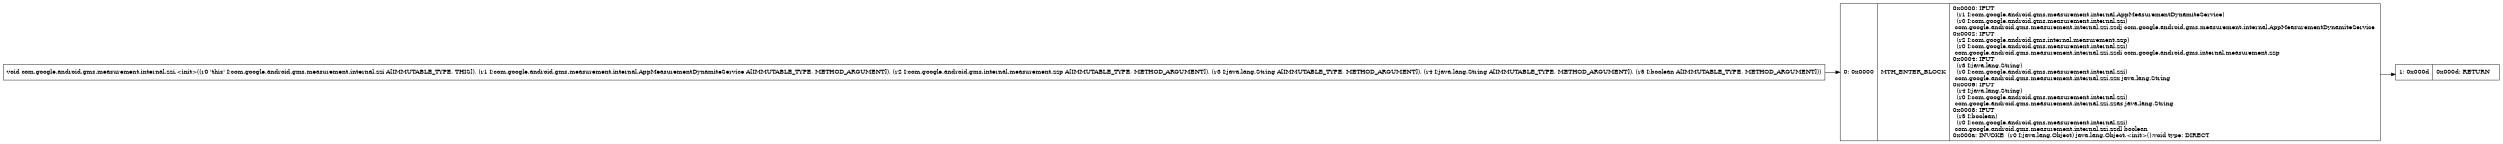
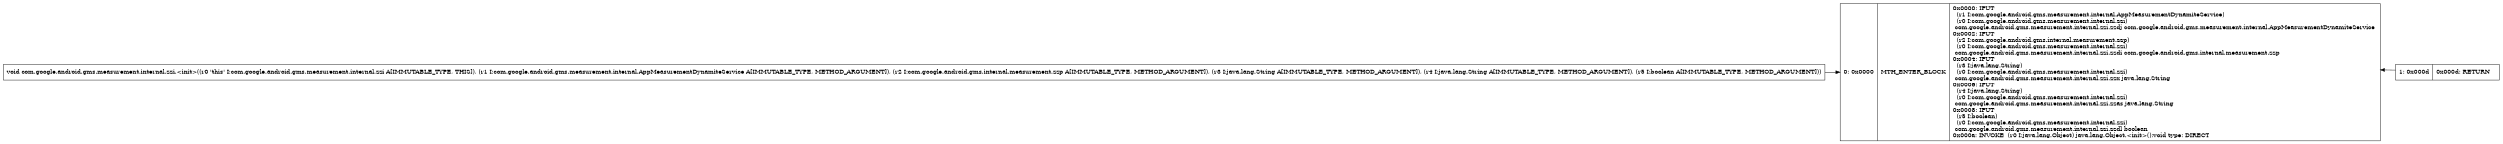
edge "0: 0x0000" -> "1: 0x000d": reversed
